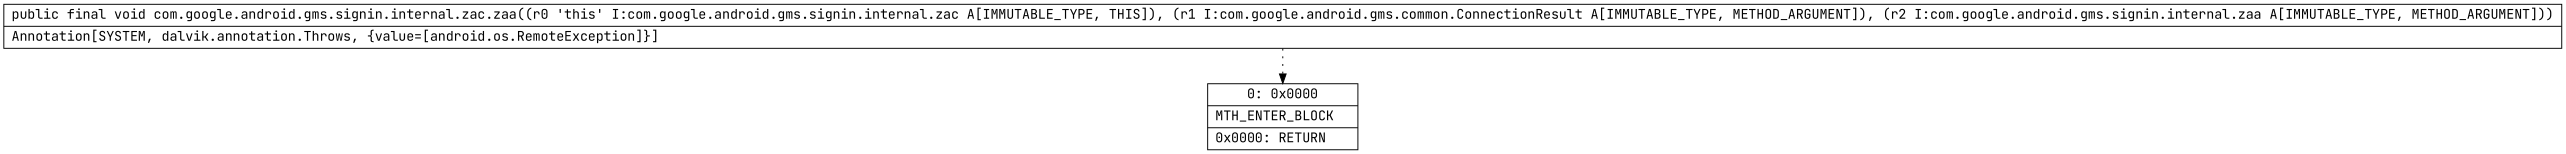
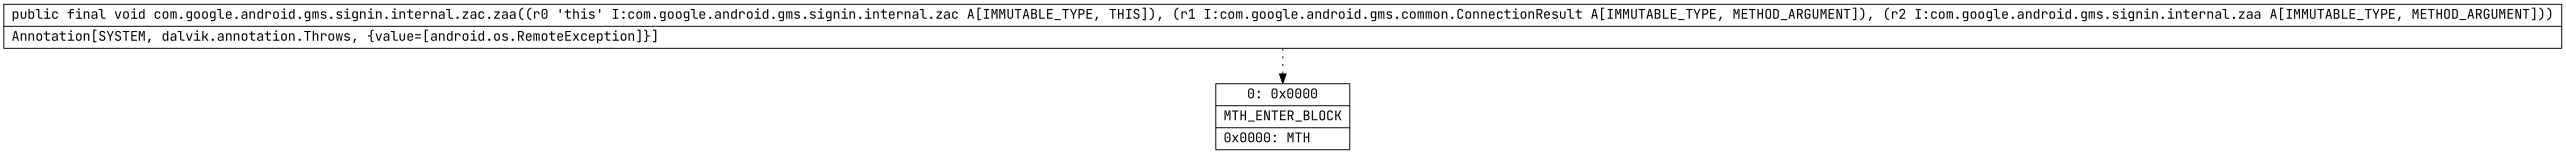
node "0: 0x0000": text "0x0000: RETURN" -> "0x0000: MTH"
